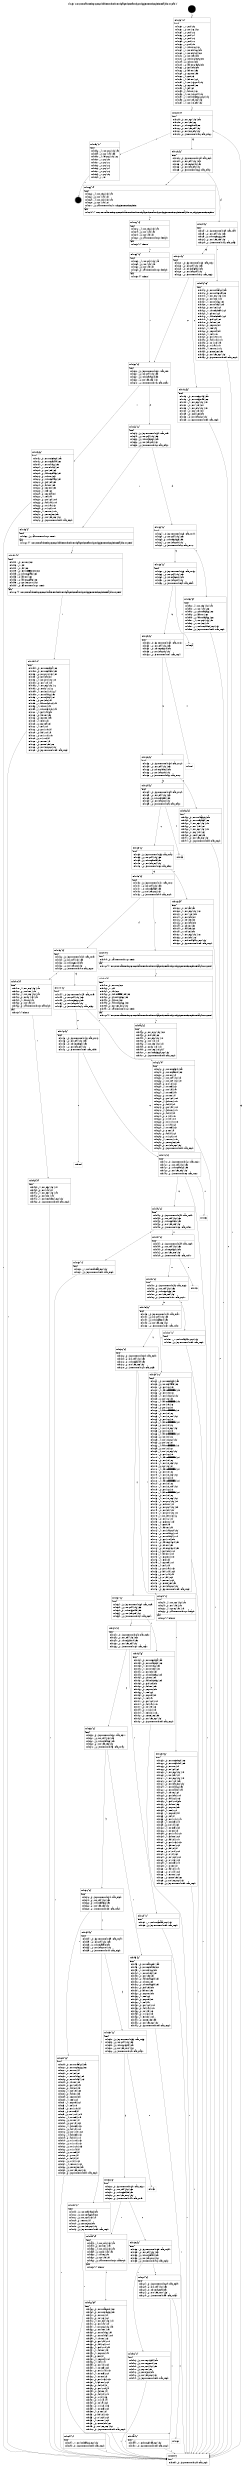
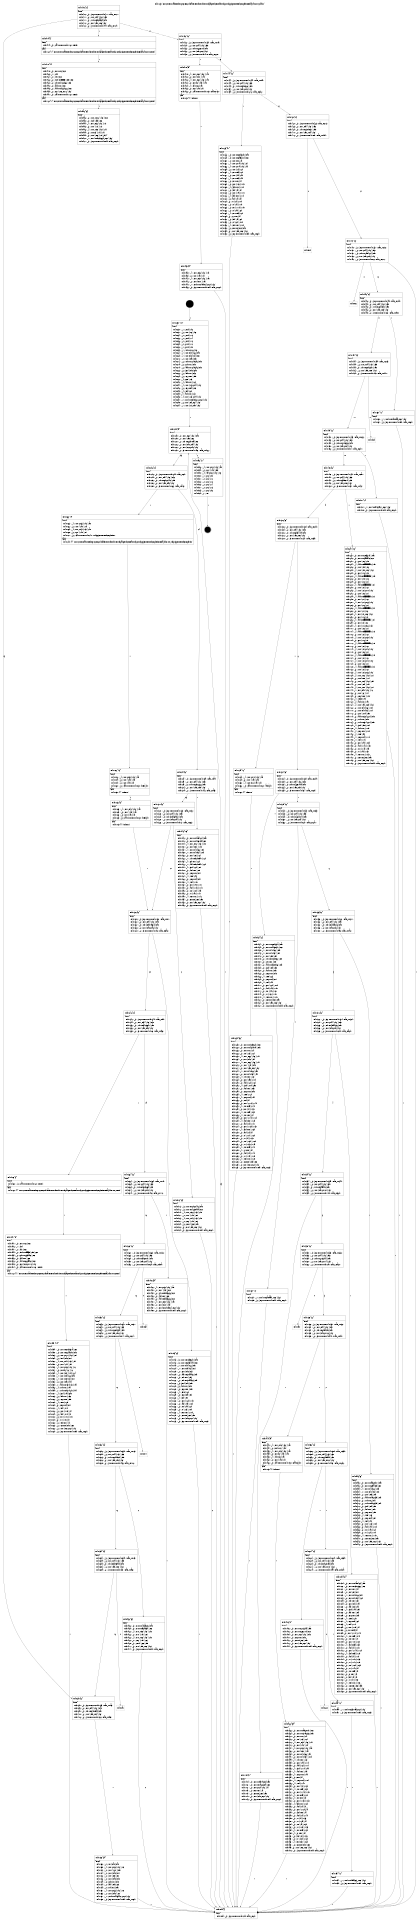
edge "0x4013f0 [28]" -> "0x40140c [28]": reversed
edge "0x401daa [12]" -> "0x401edd [5]": now "0x401daa [12]" -> "0x401c94 [12]"
